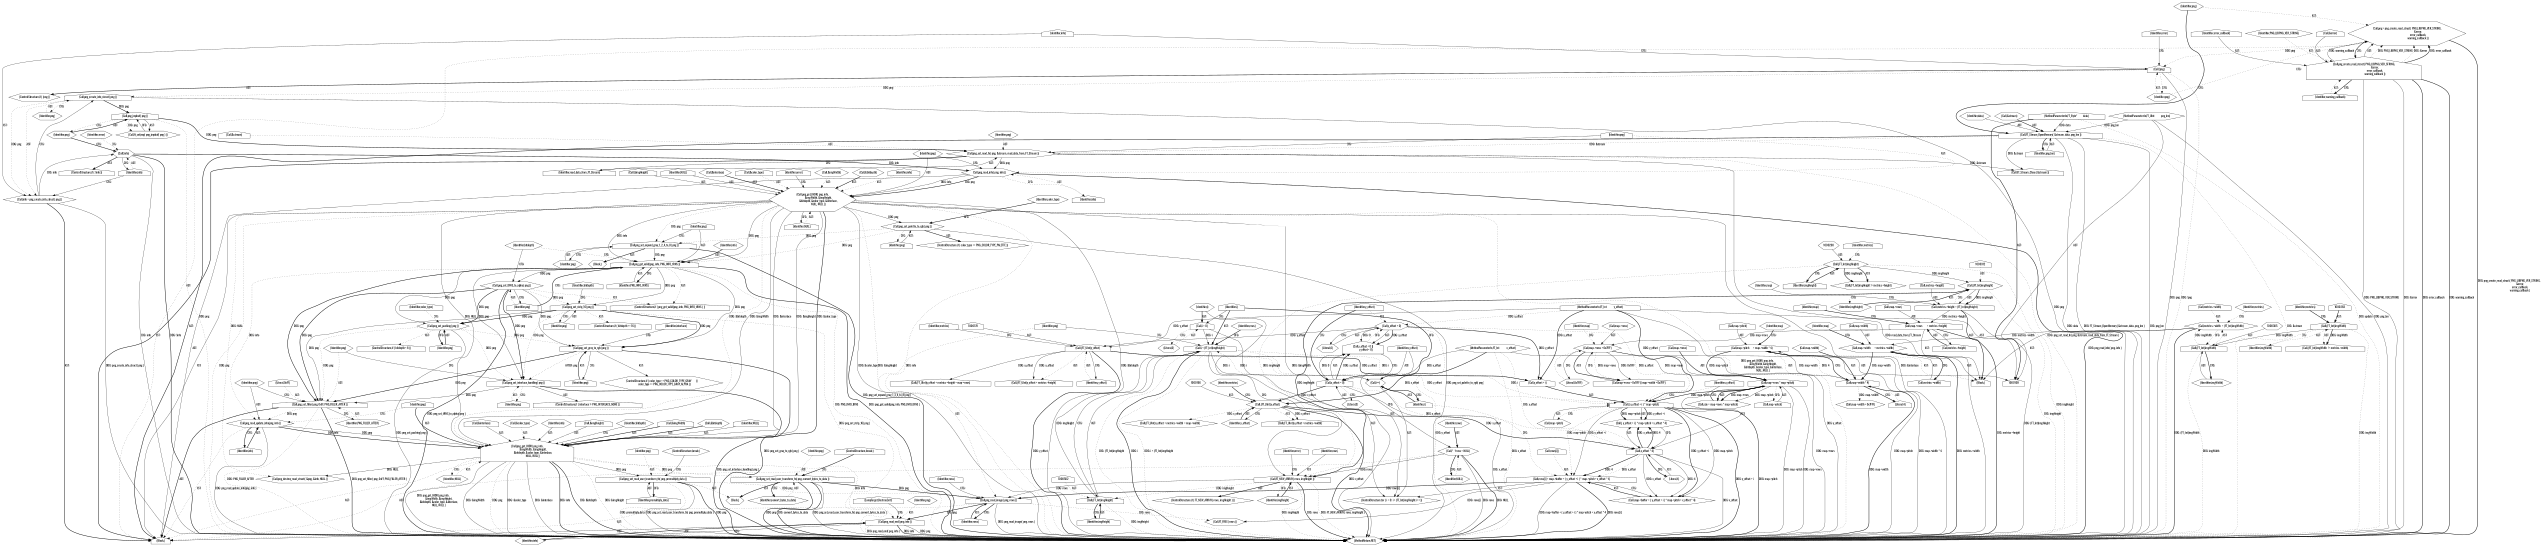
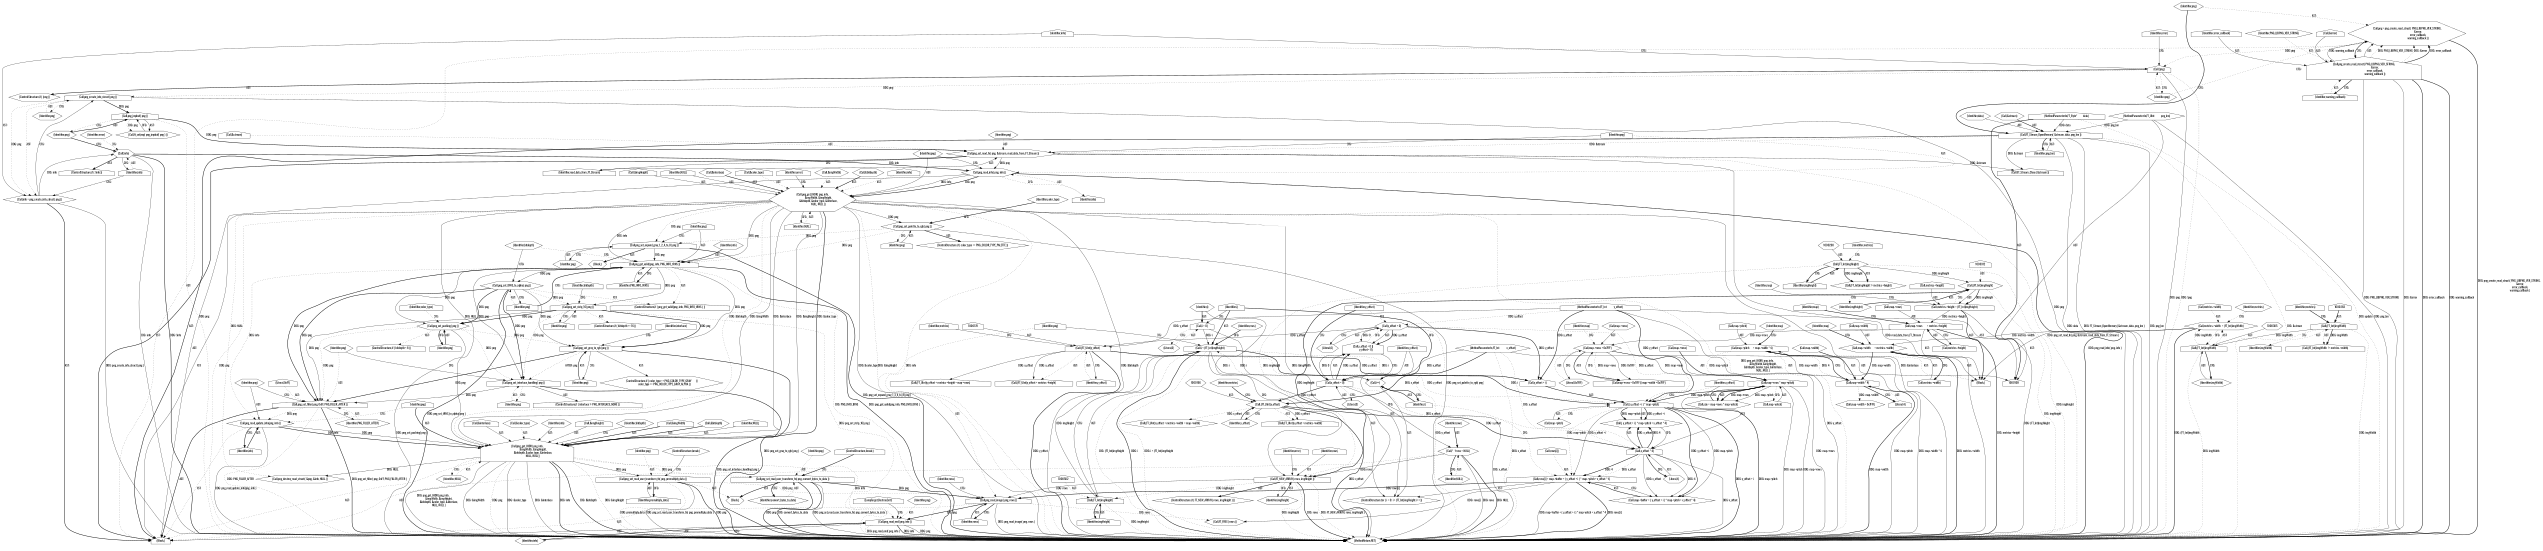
edge "(Call,map->pitch      = map->width * 4)" -> "(Call,map->rows * map->pitch)": style bold -> dotted
edge "(Call,i < (FT_Int)imgHeight)" -> "(Call,( y_offset + i ) * map->pitch)": style dotted -> bold
